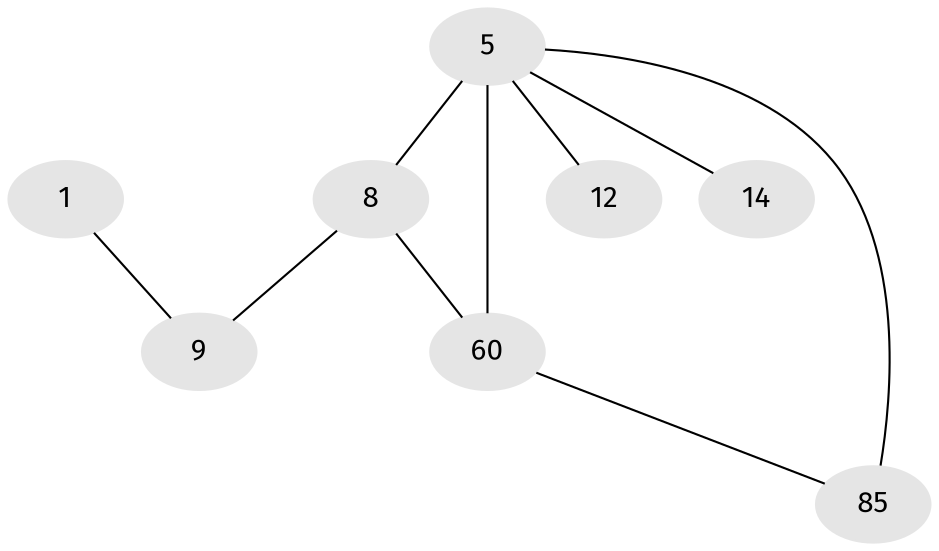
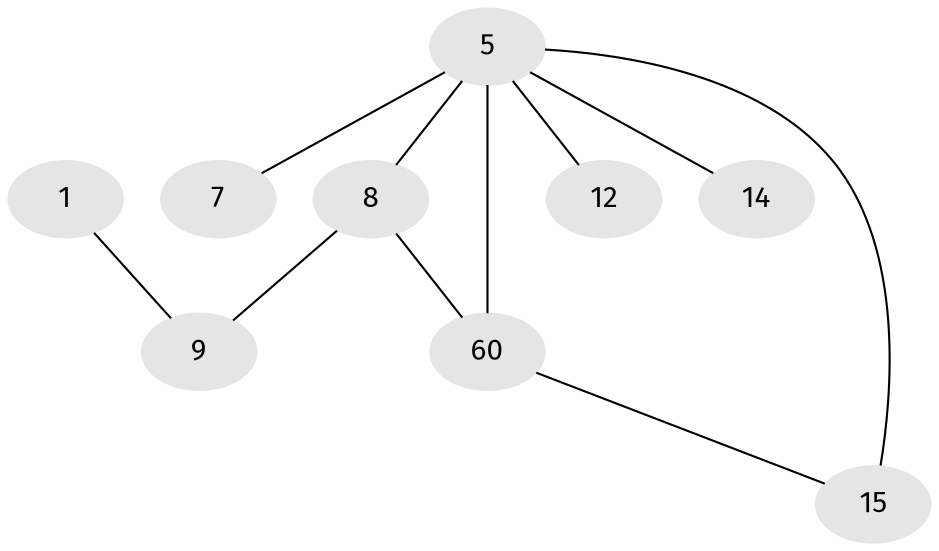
node "7": added
node "85": label "85" -> "15"
